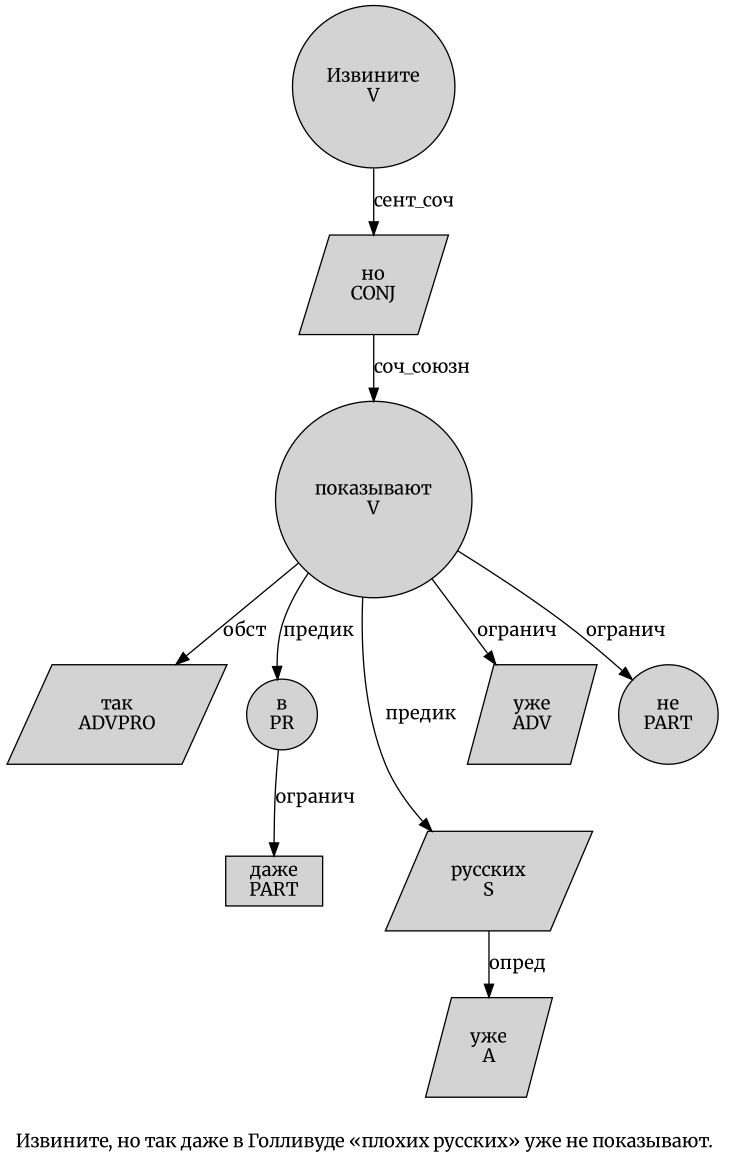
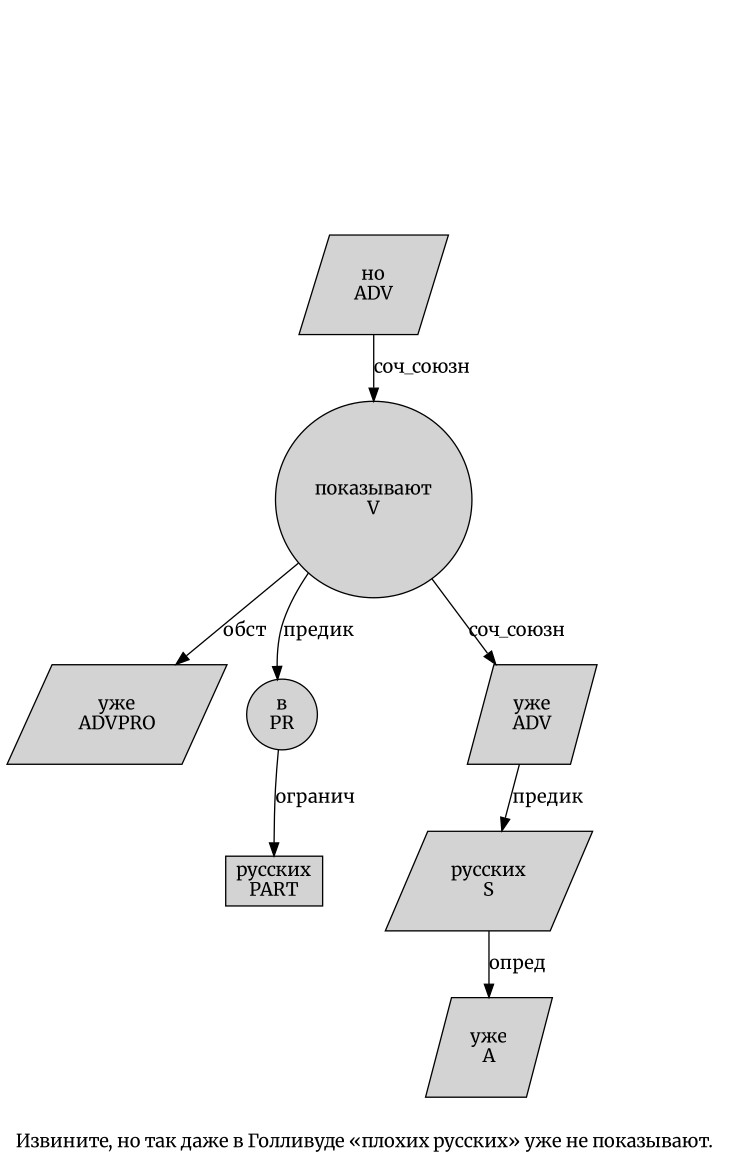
node "Извините V": removed
node "но CONJ": label "но CONJ" -> "но ADV"
edge "показывают V" -> "уже ADV": label "огранич" -> "соч_союзн"
node "так ADVPRO": label "так ADVPRO" -> "уже ADVPRO"
node "не PART": removed
edge "показывают V" -> "русских S": now "уже ADV" -> "русских S"
node "даже PART": label "даже PART" -> "русских PART"
